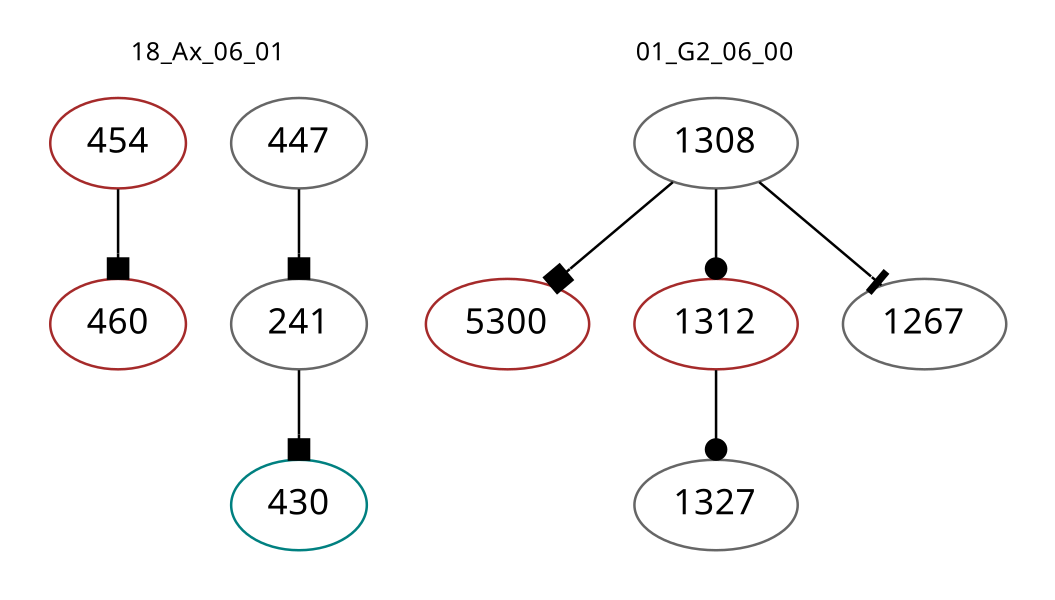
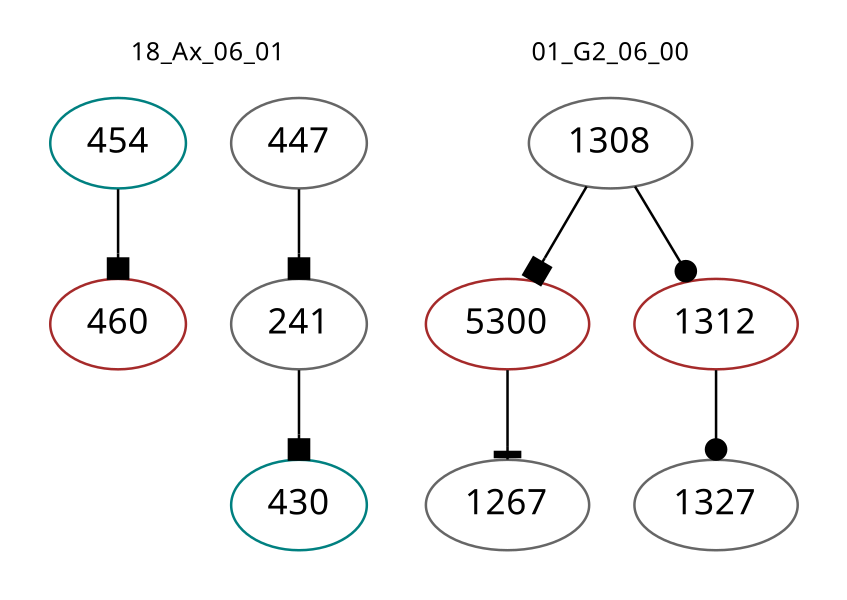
node "454": color brown -> teal
edge "1308" -> "1267": now "5300" -> "1267"
